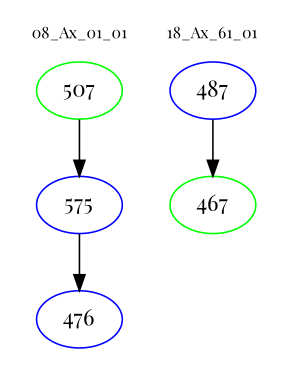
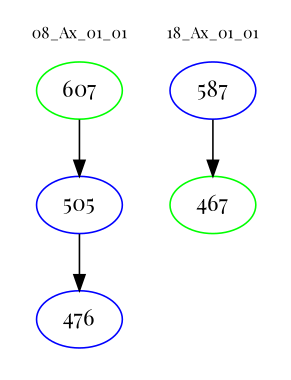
cluster "18_Ax_61_01": label "18_Ax_61_01" -> "18_Ax_01_01"
node "507": label "507" -> "607"
node "487": label "487" -> "587"
node "575": label "575" -> "505"
